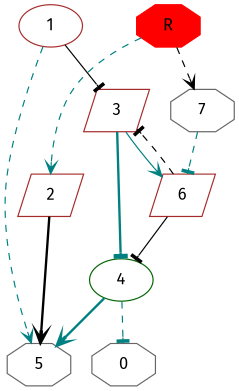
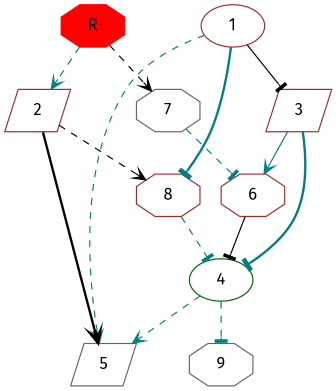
edge "6" -> "3": removed
node "8": added
node "6": shape parallelogram -> octagon
edge "4" -> "5": style bold -> dashed
node "5": shape octagon -> parallelogram
node "0": label "0" -> "9"
